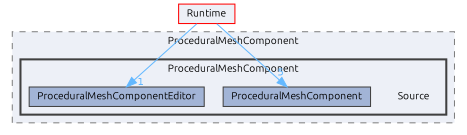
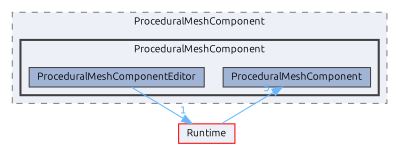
edge "Runtime" -> "ProceduralMeshComponentEditor": reversed
node "Source": removed
